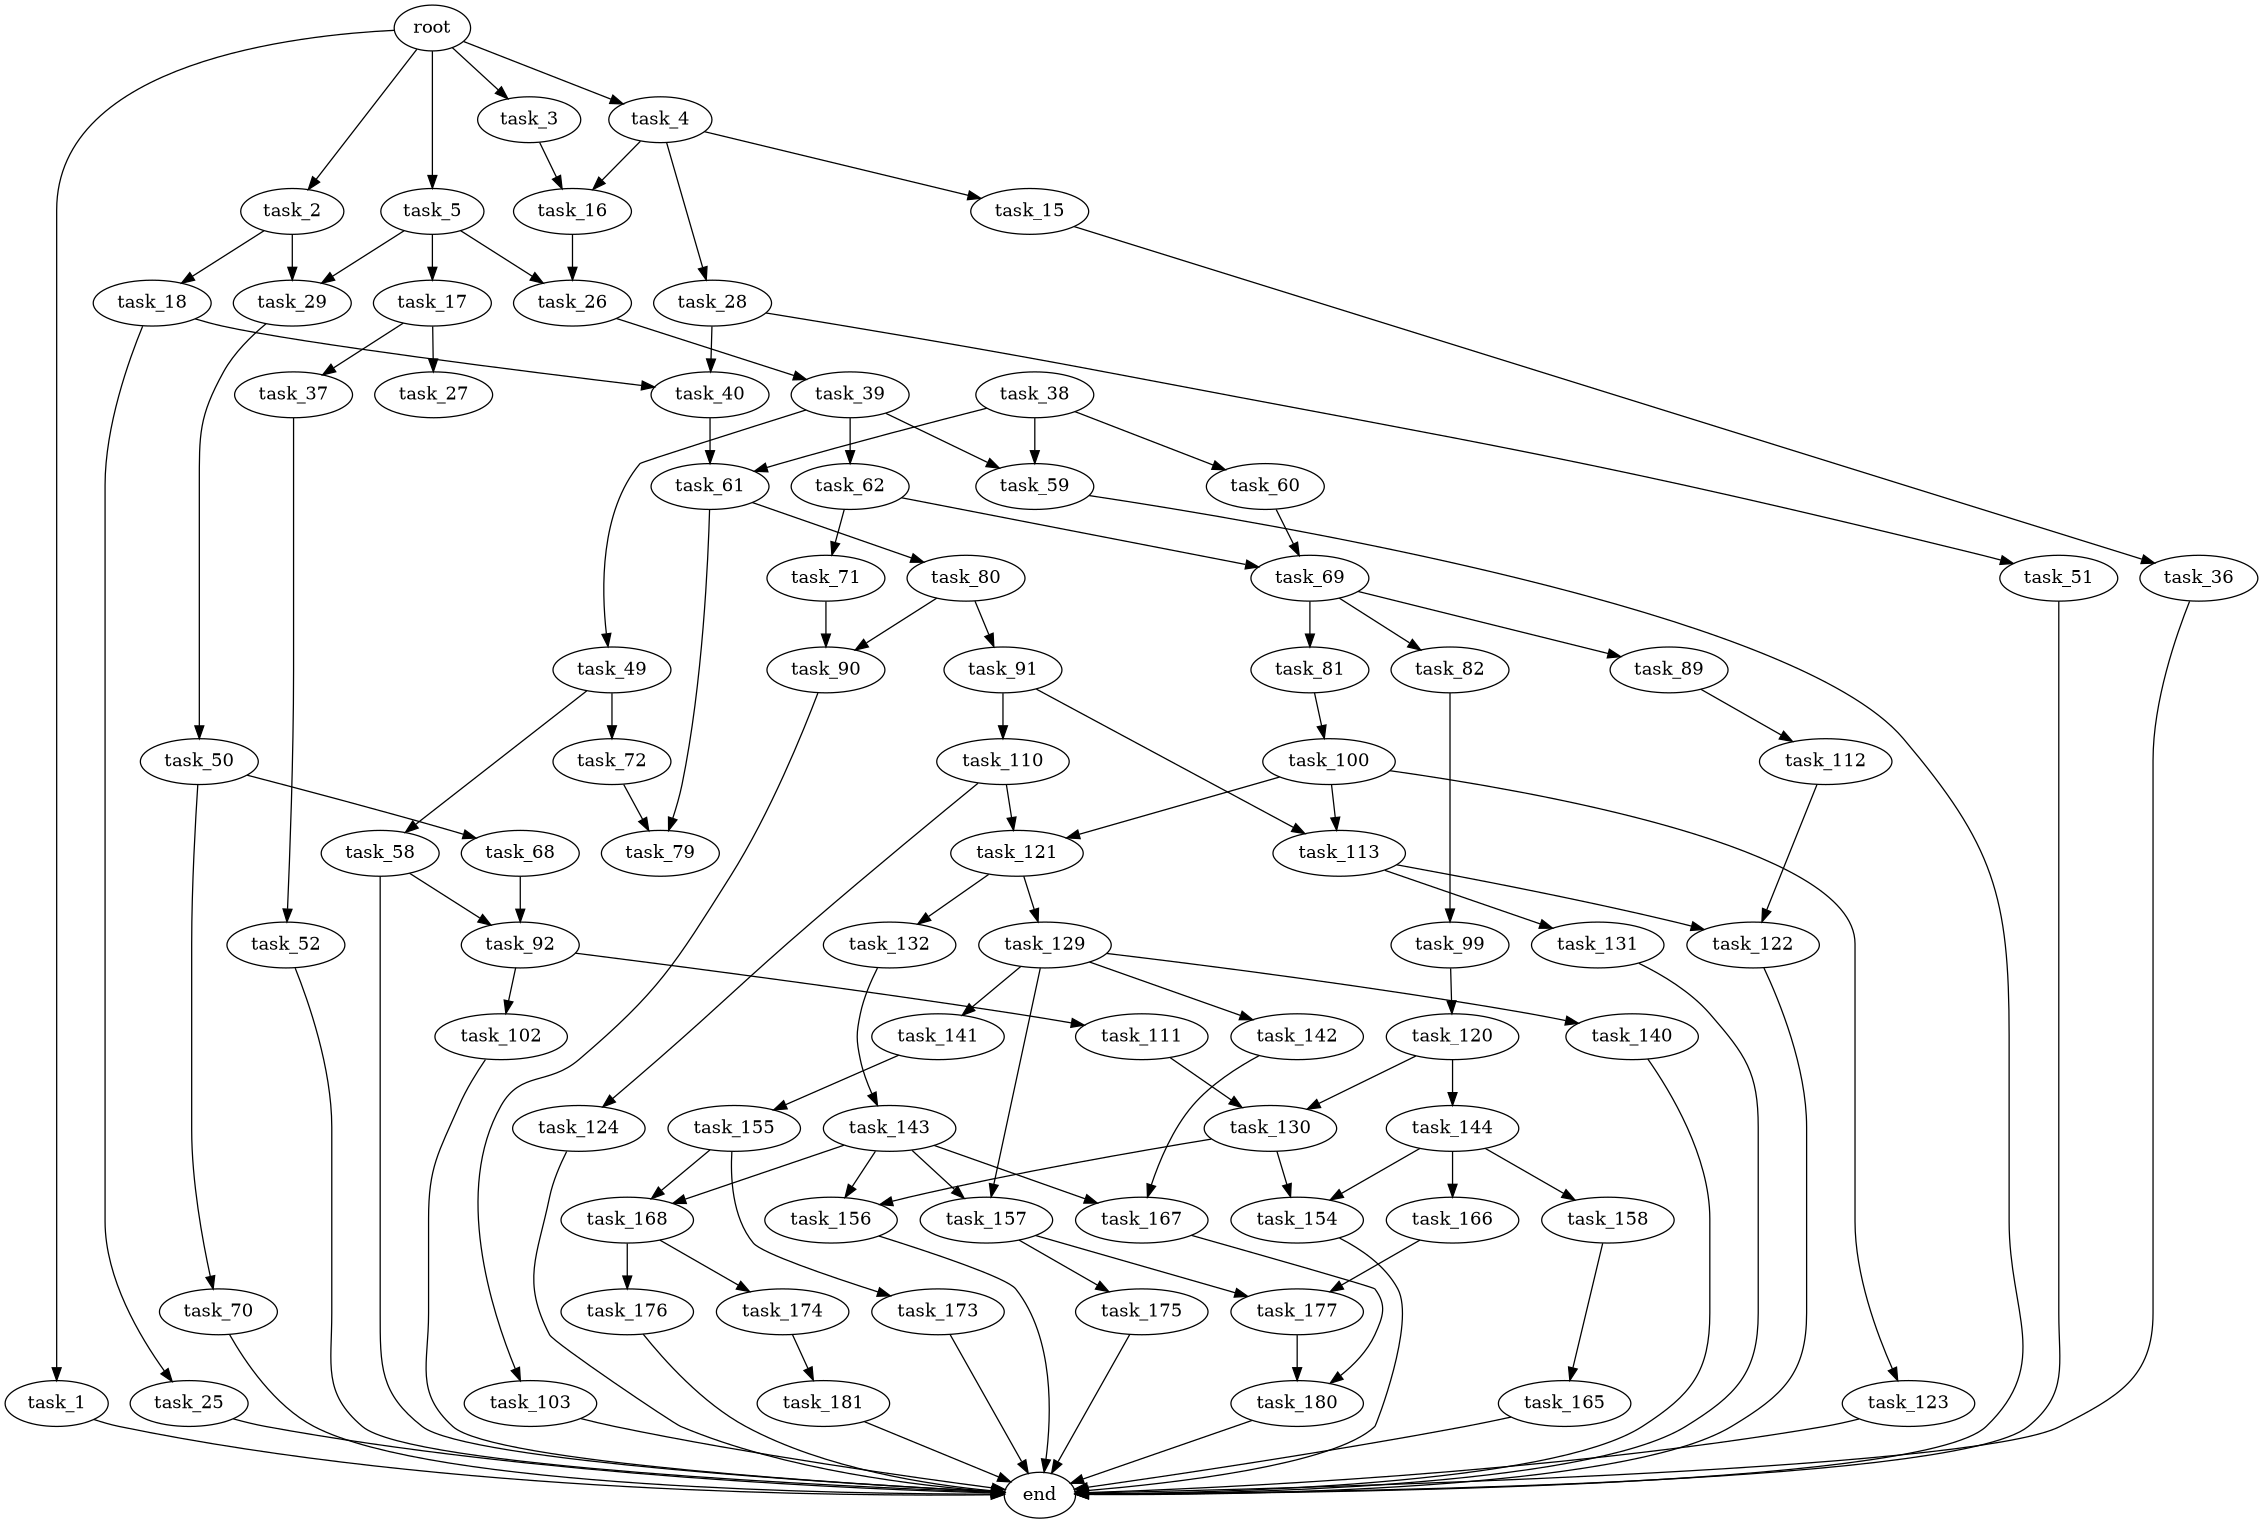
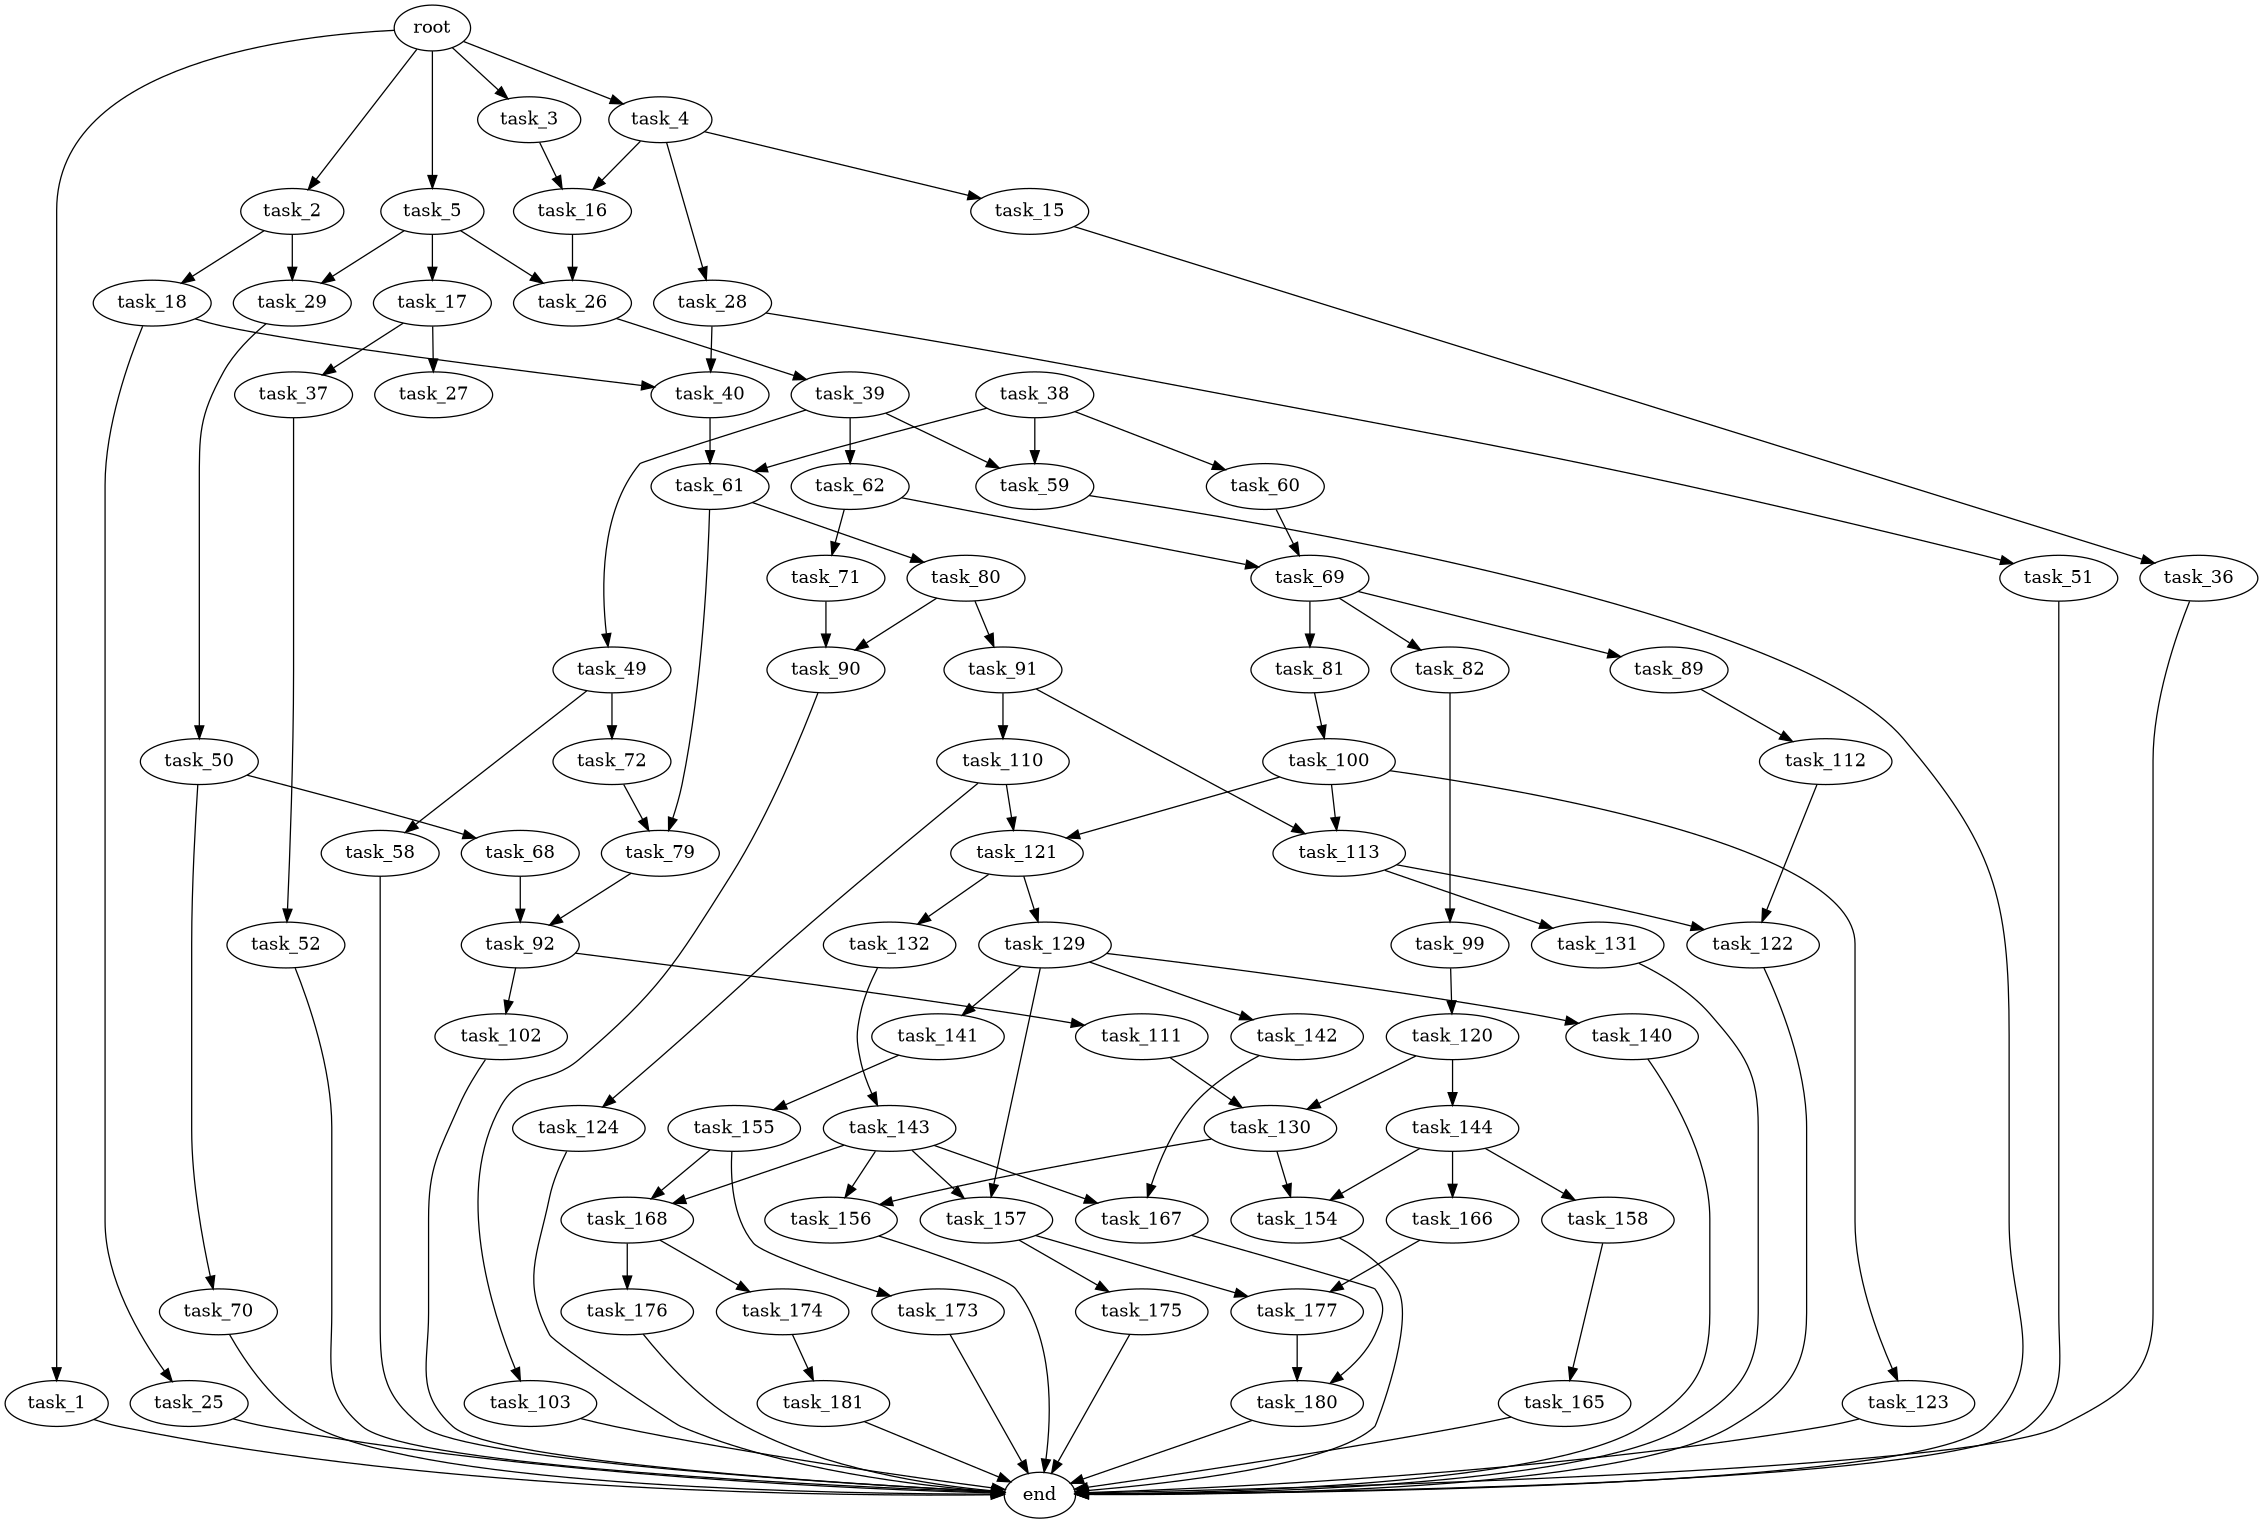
edge "task_58" -> "task_92": now "task_79" -> "task_92"
